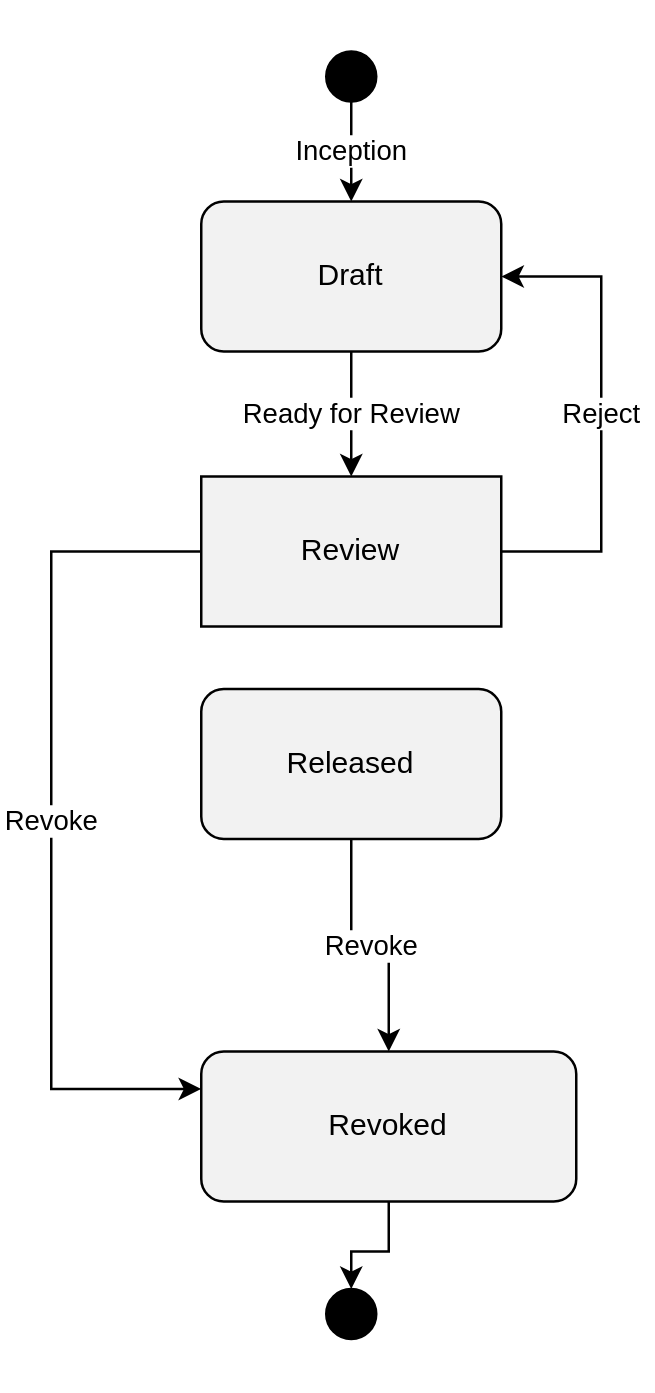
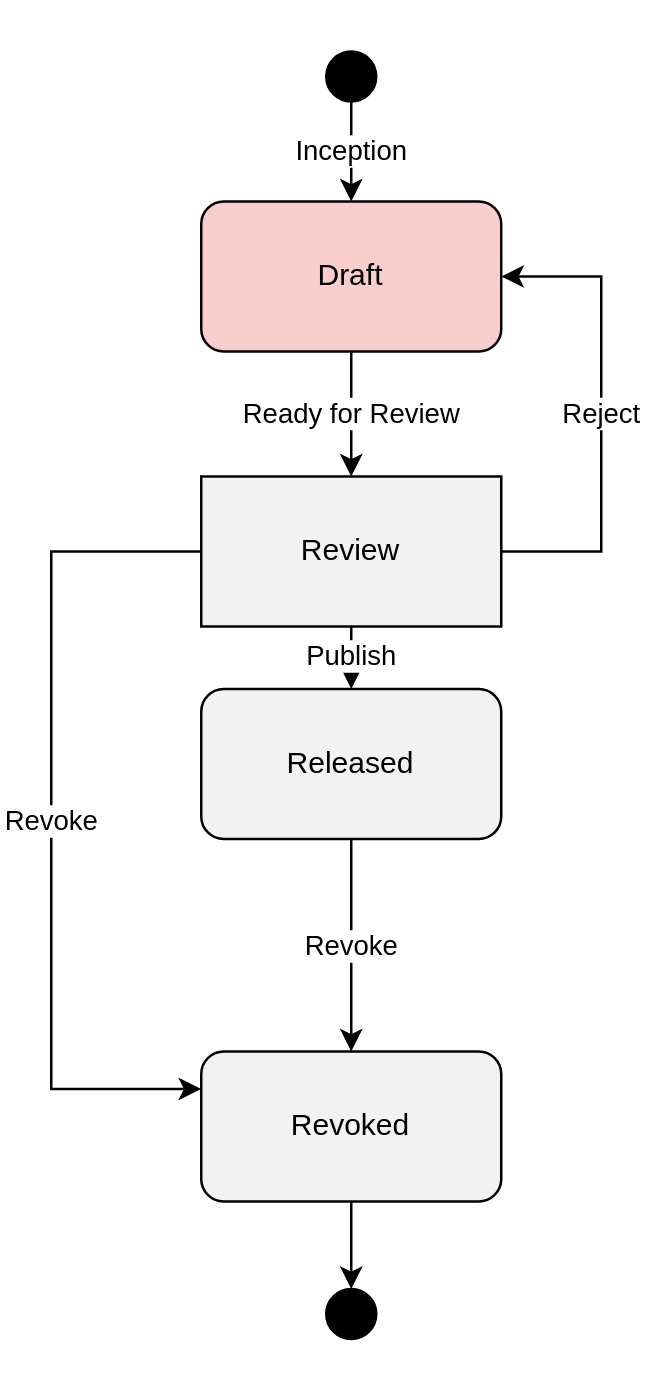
node "Draft": fillcolor #f2f2f2 -> #f8cecc
edge "Review" -> "Released": added, label "Publish"
node "Revoked": size 375x150 -> 300x150
